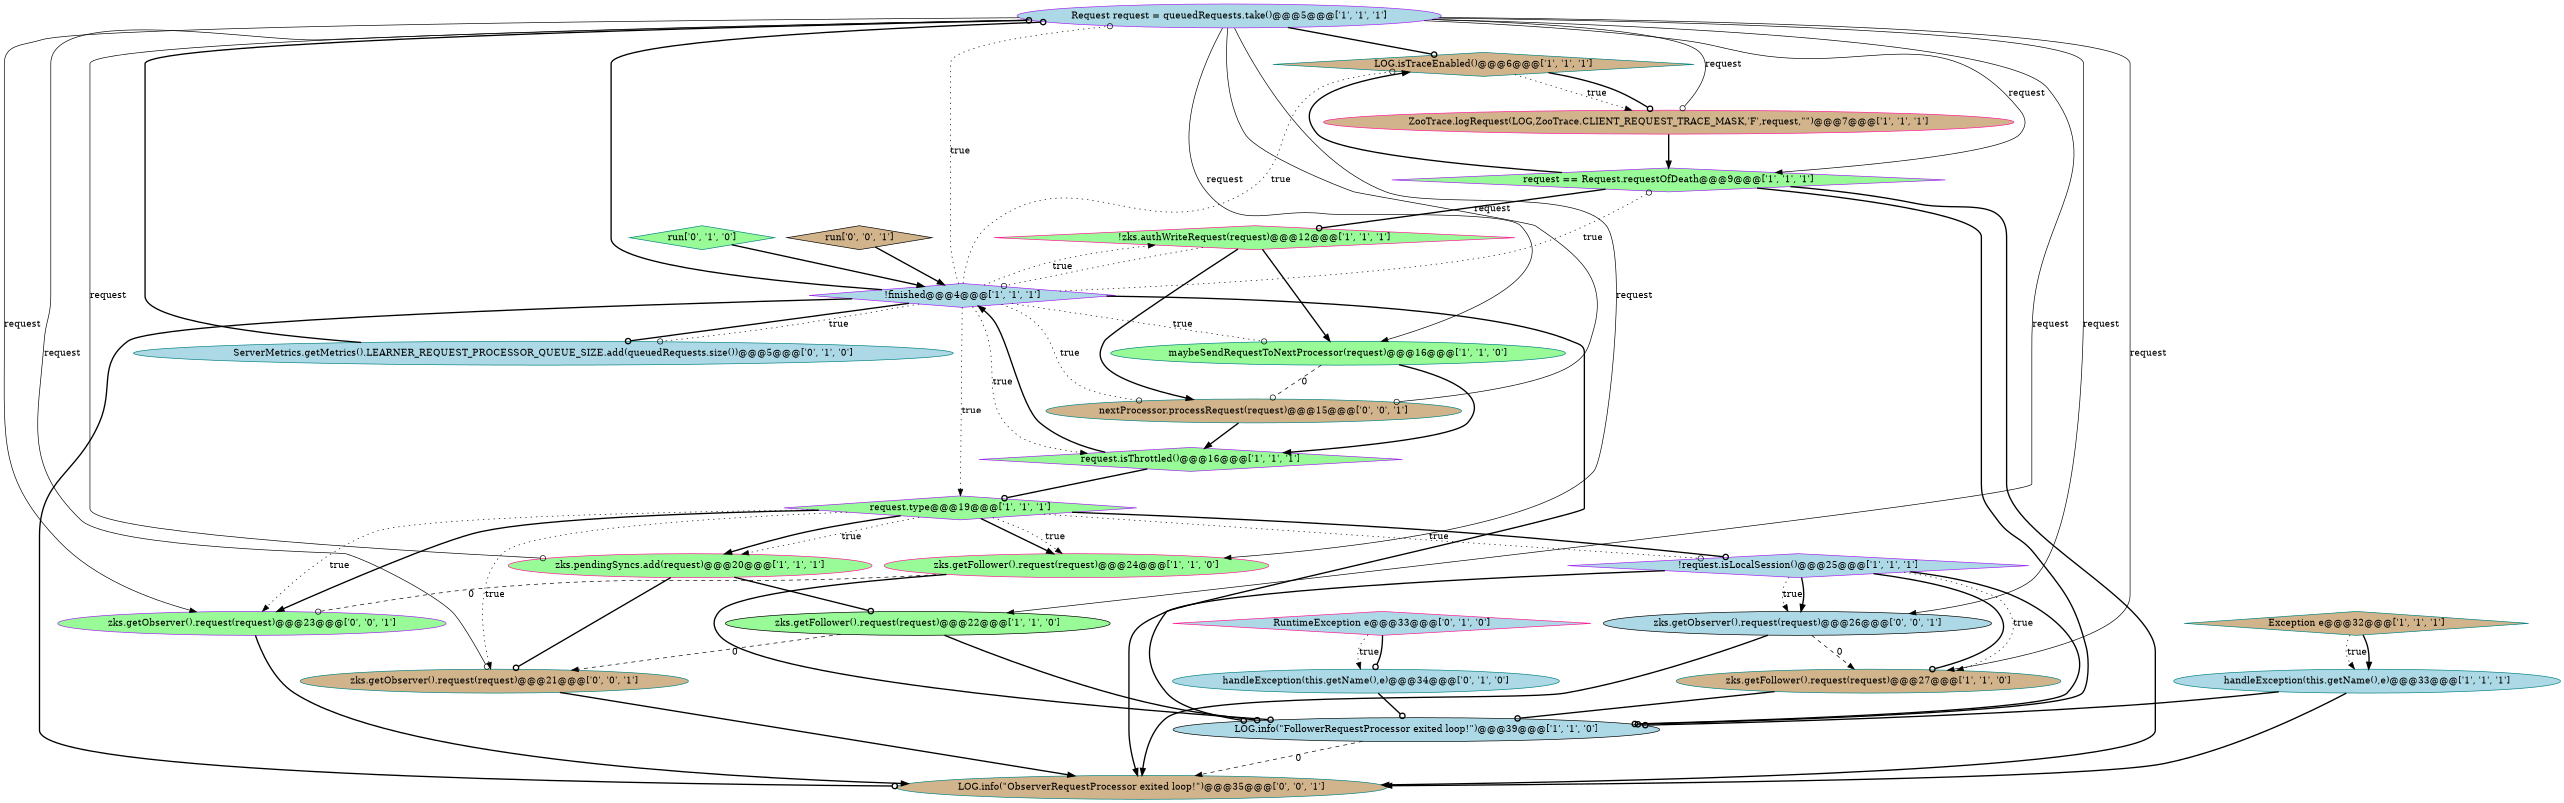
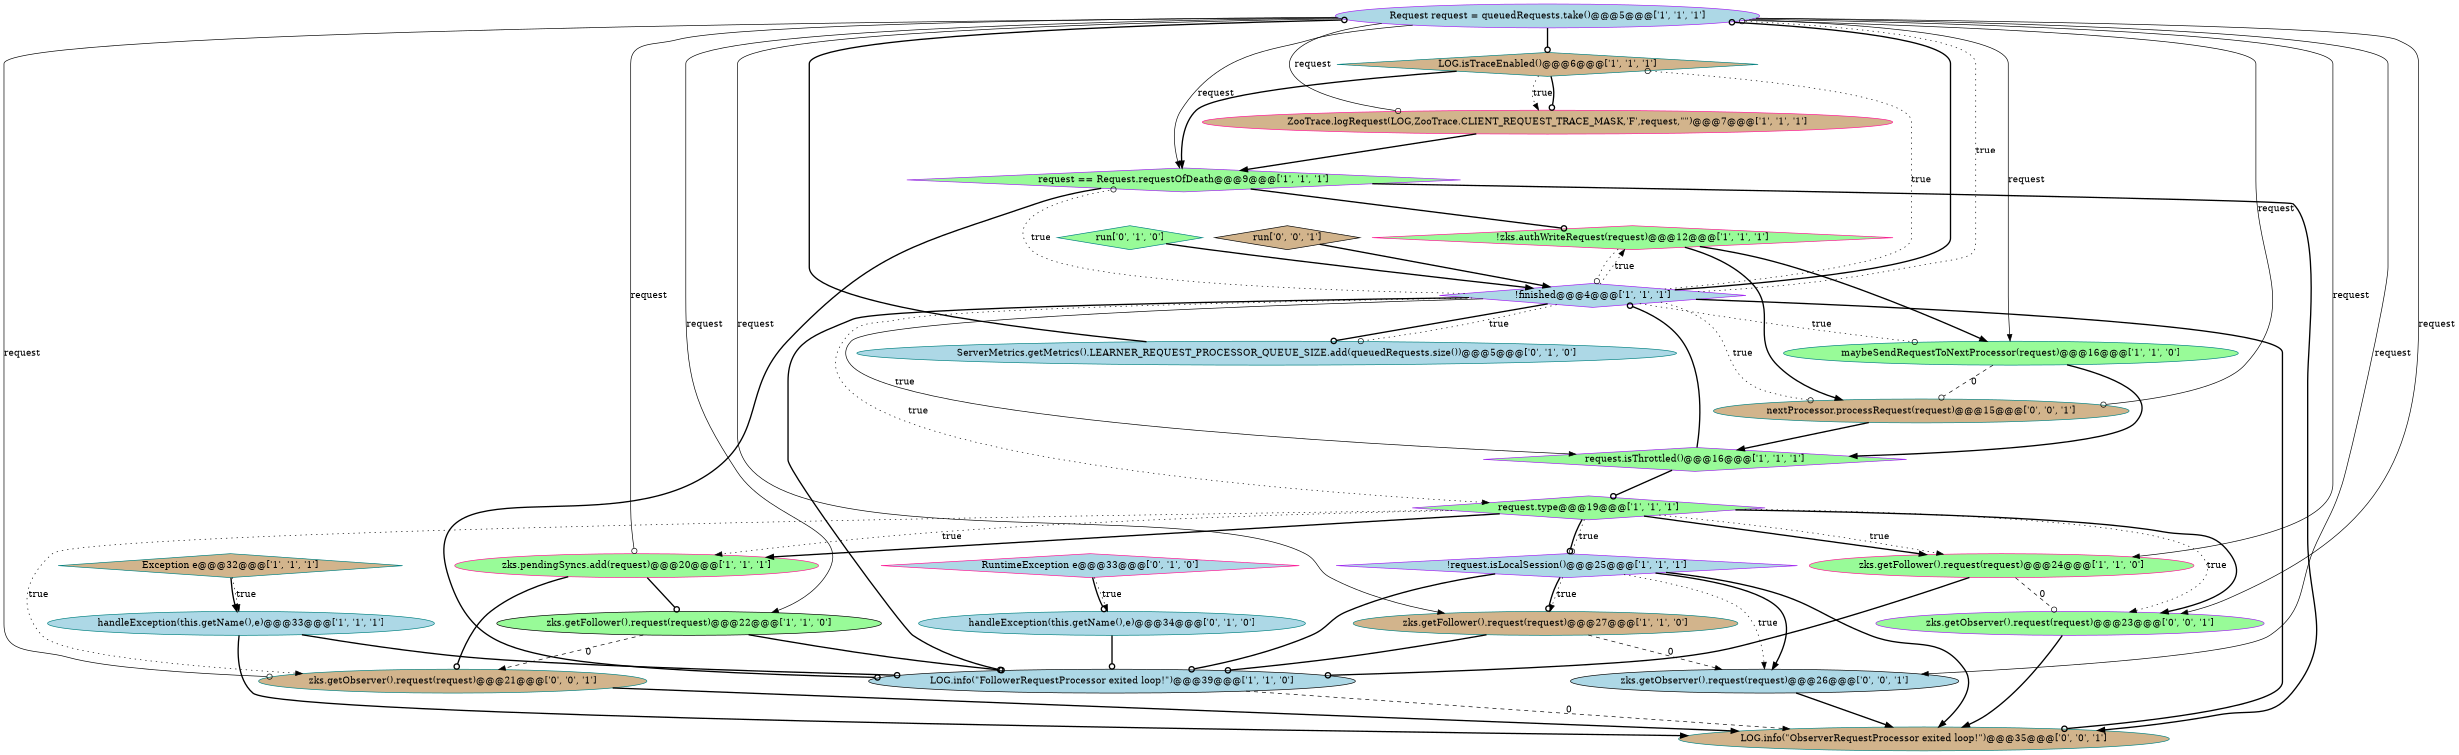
edge "request == Request.requestOfDeath@@@9@@@['1', '1', '1']" -> "LOG.isTraceEnabled()@@@6@@@['1', '1', '1']": reversed
edge "request.isThrottled()@@@16@@@['1', '1', '1']" -> "!finished@@@4@@@['1', '1', '1']": arrowhead normal -> odot
edge "!finished@@@4@@@['1', '1', '1']" -> "request.isThrottled()@@@16@@@['1', '1', '1']": style dotted -> solid
edge "zks.getObserver().request(request)@@@26@@@['0', '0', '1']" -> "zks.getFollower().request(request)@@@27@@@['1', '1', '0']": reversed
